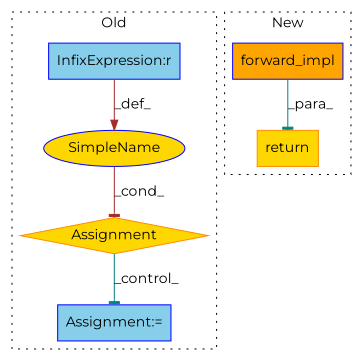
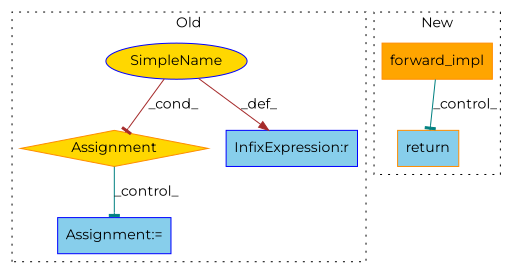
node "forward_impl": color blue -> darkorange
edge "InfixExpression:r" -> "SimpleName": reversed
edge "forward_impl" -> "return": label "_para_" -> "_control_"
node "return": fillcolor gold -> skyblue
